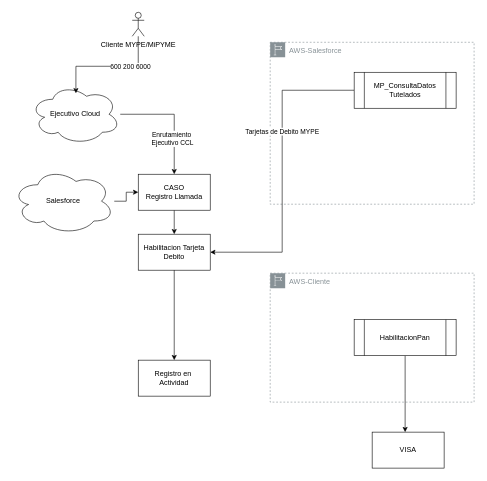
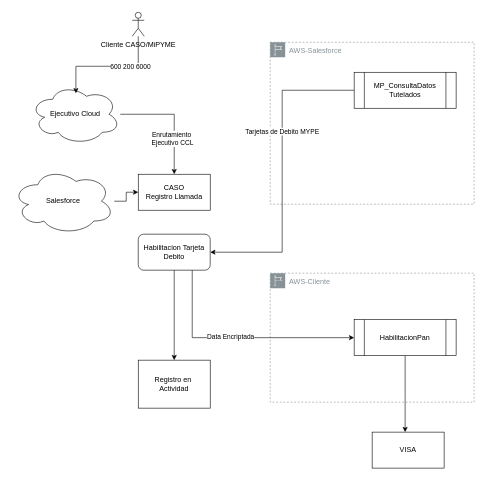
node "Cliente MYPE/MiPYME": label "Cliente MYPE/MiPYME" -> "Cliente CASO/MiPYME"
edge "CASO Registro Llamada" -> "Habilitacion Tarjeta Debito": removed
node "Habilitacion Tarjeta Debito": shape rectangle -> rounded rectangle
edge "Habilitacion Tarjeta Debito" -> "HabilitacionPan": added, label "Data Encriptada"
node "Registro en Actividad": size 72x36 -> 72x48
